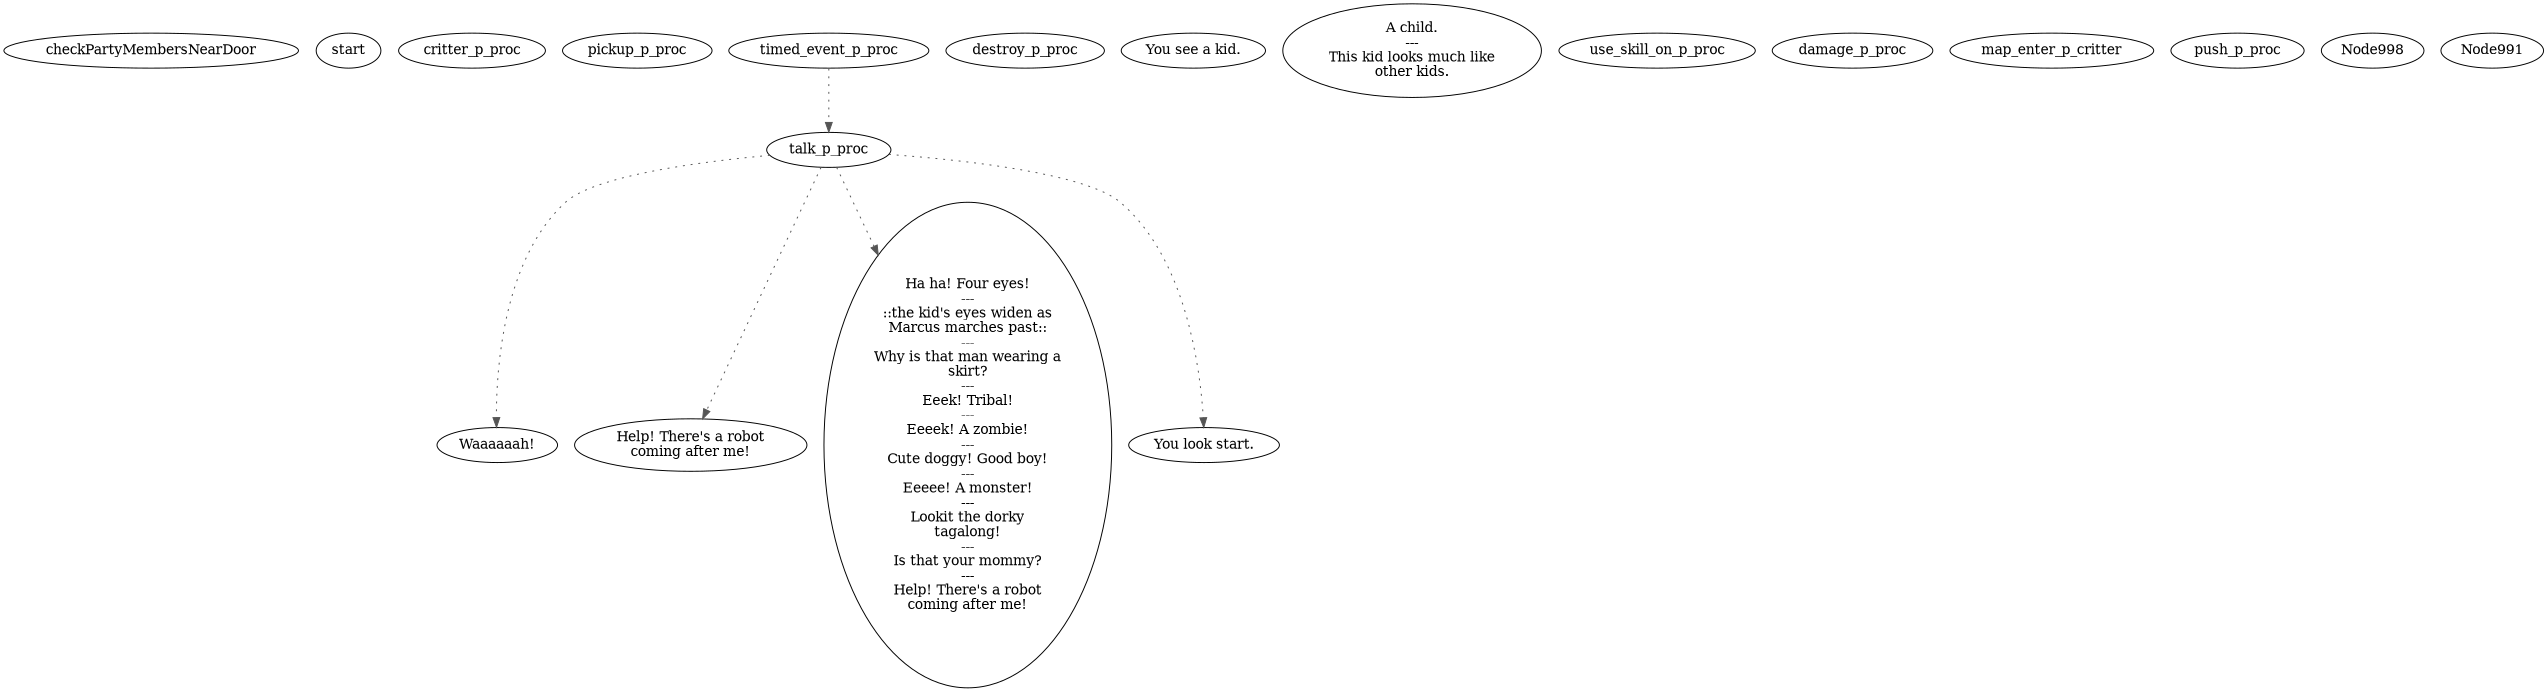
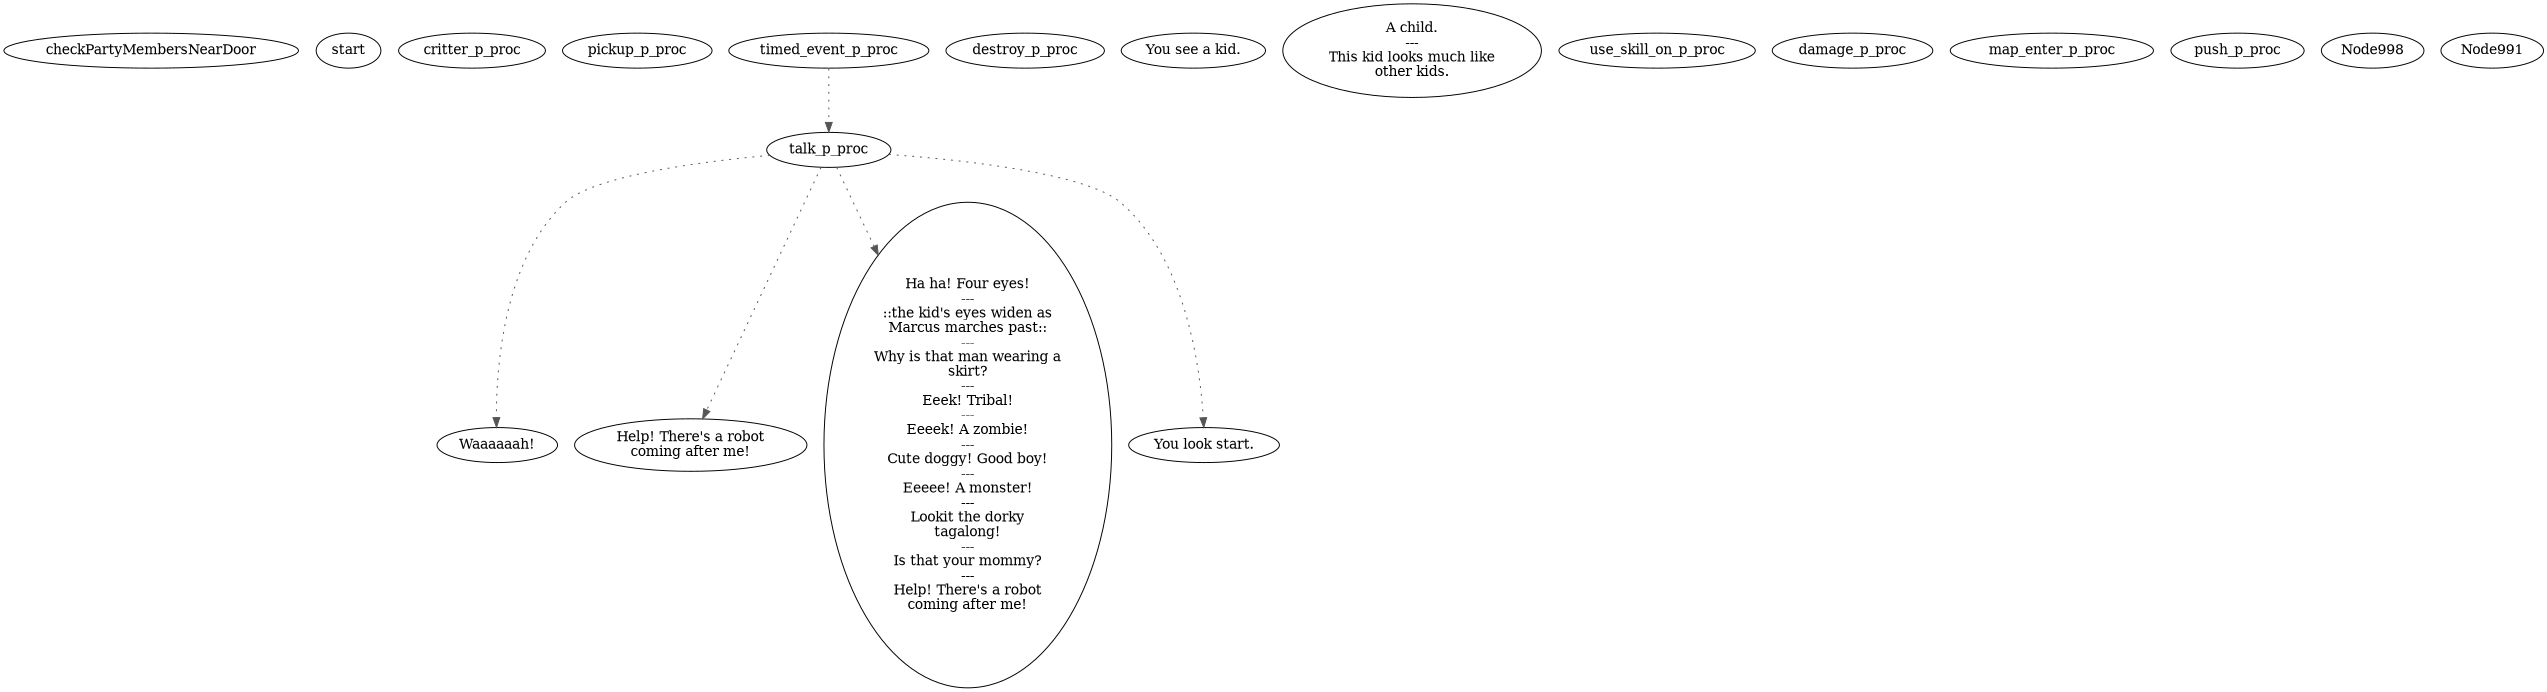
node "map_enter_p_critter": label "map_enter_p_critter" -> "map_enter_p_proc"
